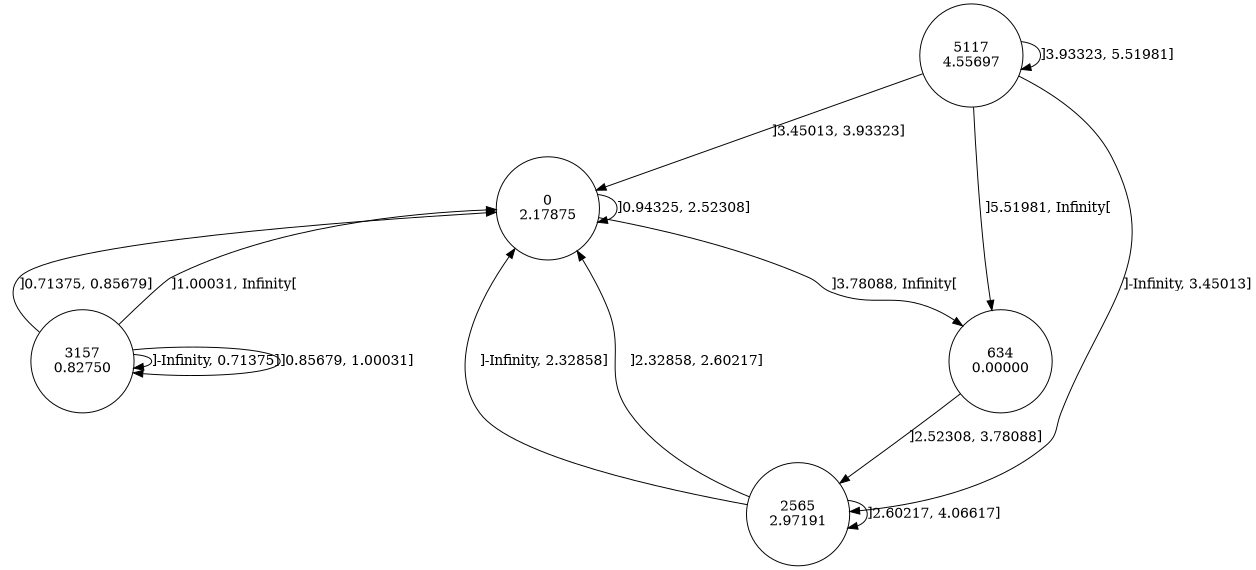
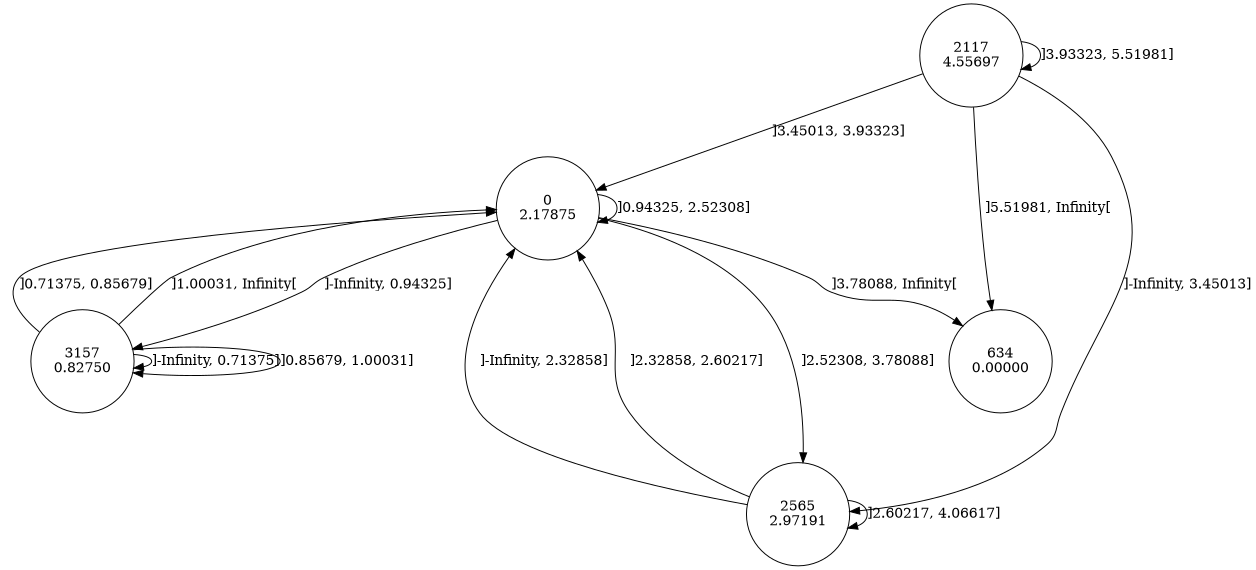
node "5117 4.55697": label "5117 4.55697" -> "2117 4.55697"
edge "0 2.17875" -> "3157 0.82750": added, label "]-Infinity, 0.94325]"
edge "634 0.00000" -> "2565 2.97191": now "0 2.17875" -> "2565 2.97191"
